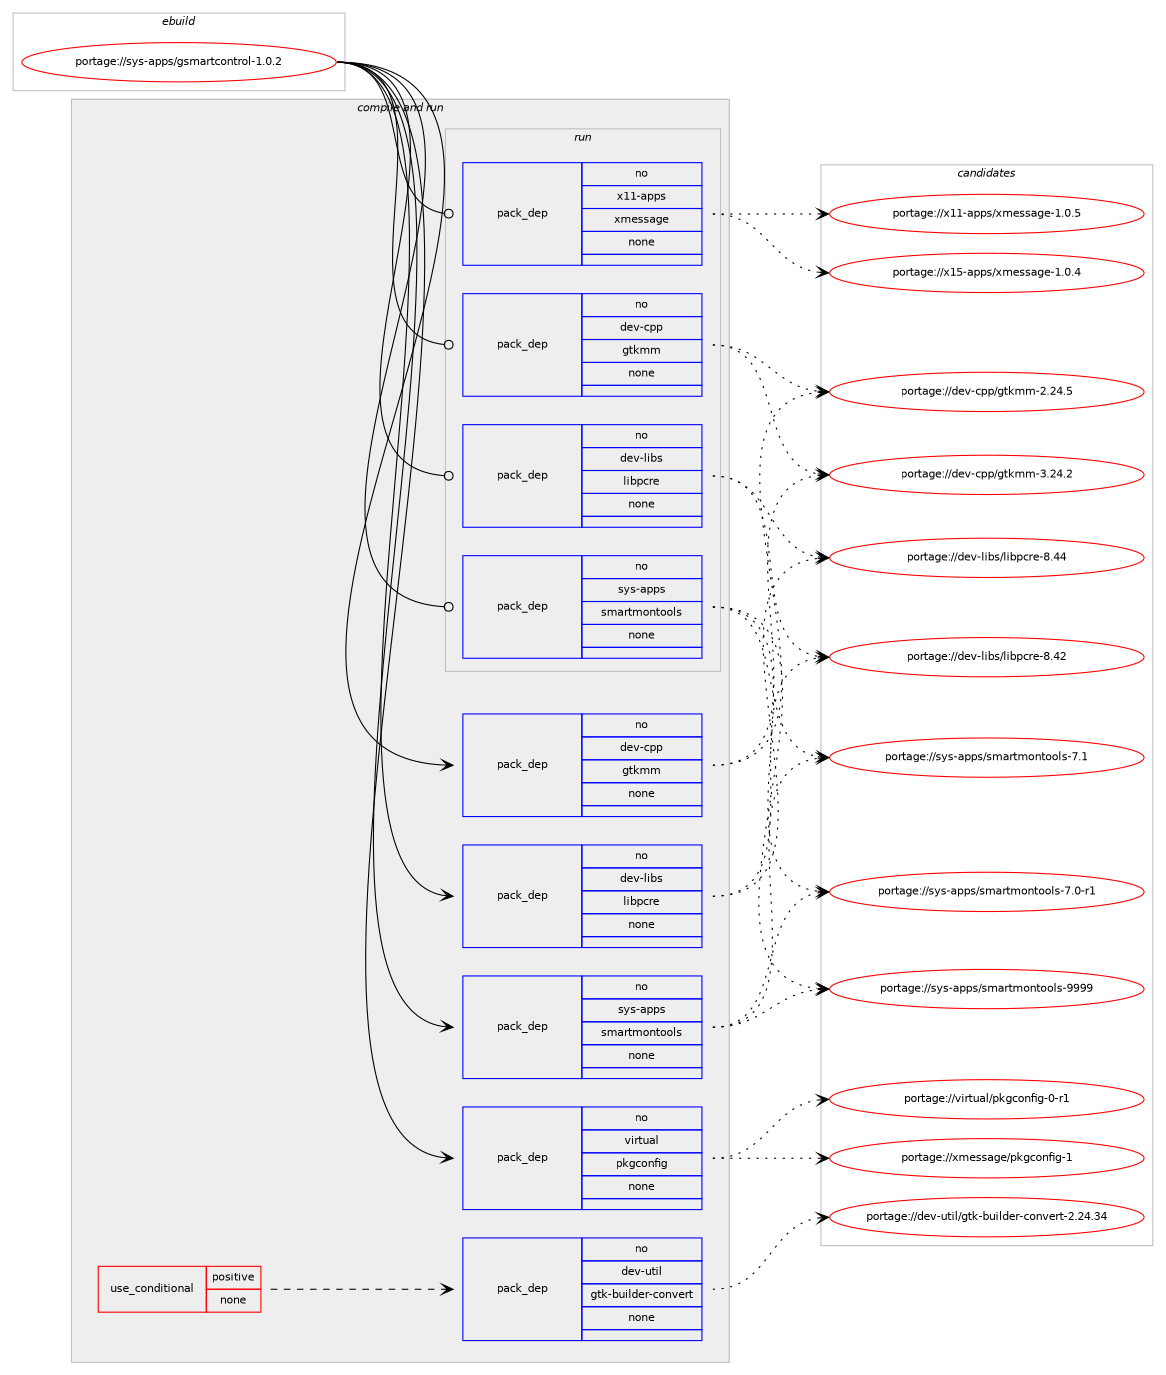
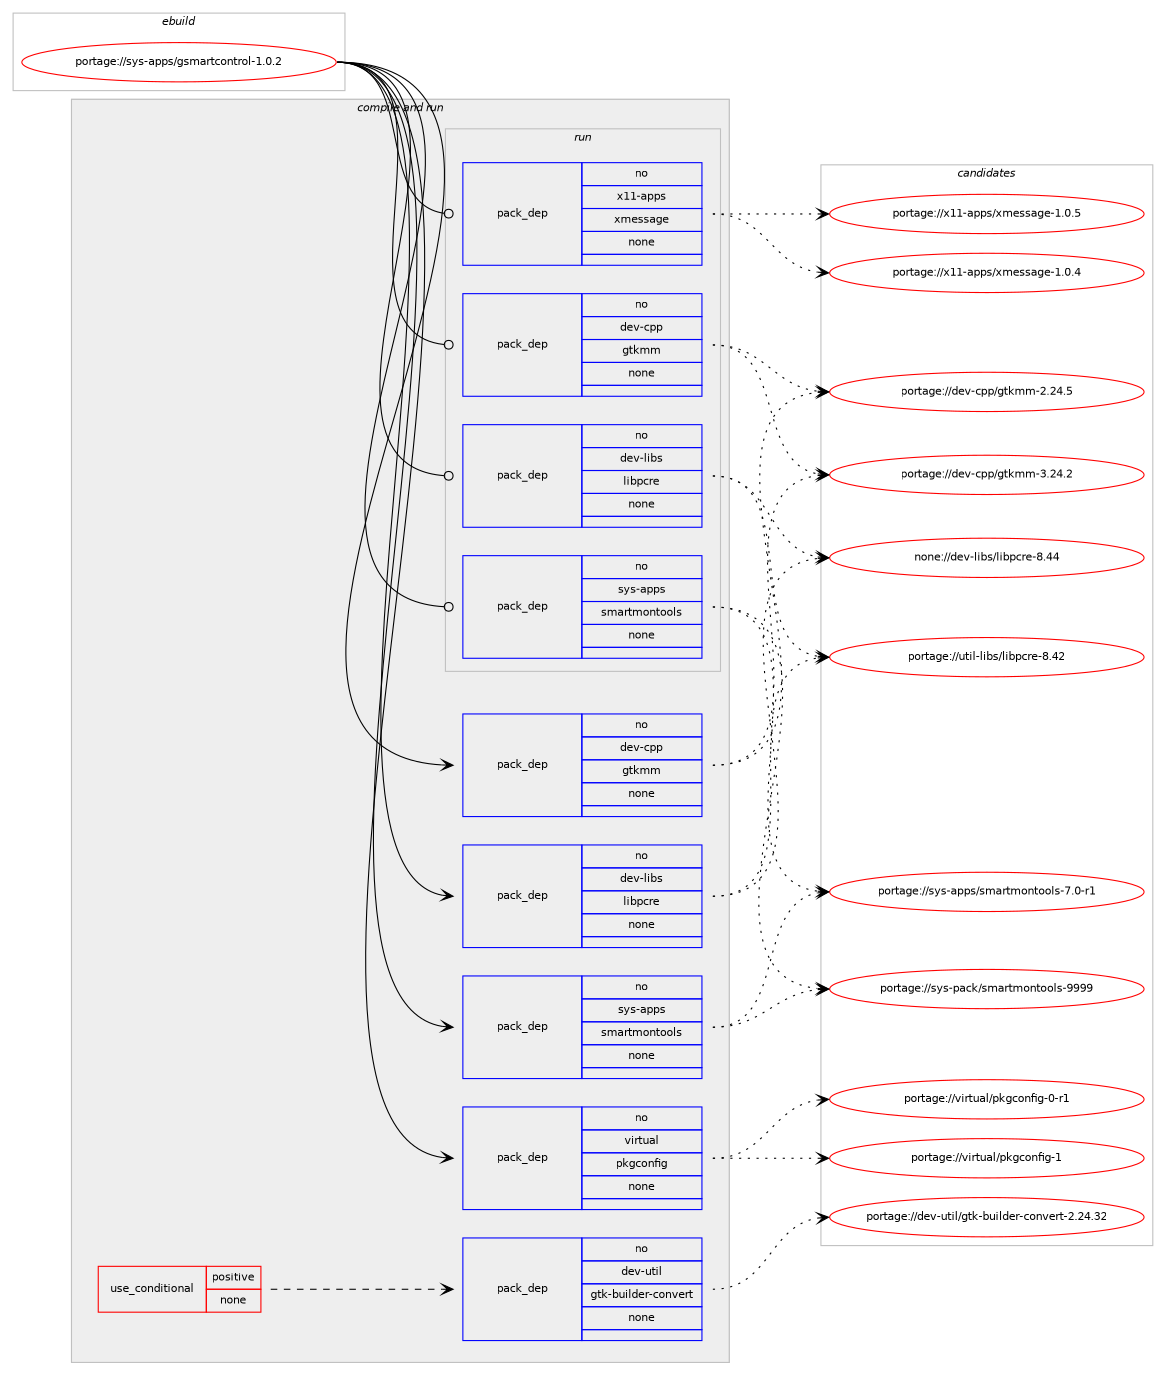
node "portage://x15-apps/xmessage-1.0.4": label "portage://x15-apps/xmessage-1.0.4" -> "portage://x11-apps/xmessage-1.0.4"
node "portage://dev-libs/libpcre-8.44": label "portage://dev-libs/libpcre-8.44" -> "none://dev-libs/libpcre-8.44"
node "portage://dev-libs/libpcre-8.42": label "portage://dev-libs/libpcre-8.42" -> "portage://util-libs/libpcre-8.42"
node "portage://sys-apps/smartmontools-7.1": removed
node "portage://sys-apps/smartmontools-9999": label "portage://sys-apps/smartmontools-9999" -> "portage://sys-pack/smartmontools-9999"
node "portage://xmessage/pkgconfig-1": label "portage://xmessage/pkgconfig-1" -> "portage://virtual/pkgconfig-1"
node "portage://dev-util/gtk-builder-convert-2.24.34": label "portage://dev-util/gtk-builder-convert-2.24.34" -> "portage://dev-util/gtk-builder-convert-2.24.32"
